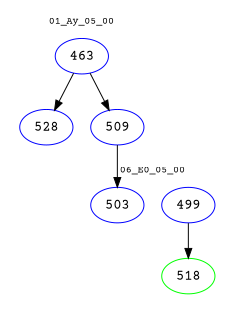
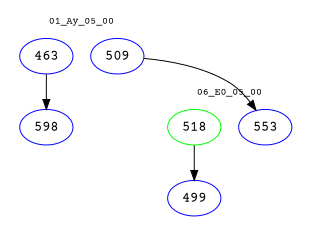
edge "463" -> "509": removed
node "528": label "528" -> "598"
node "503": label "503" -> "553"
edge "499" -> "518": reversed
